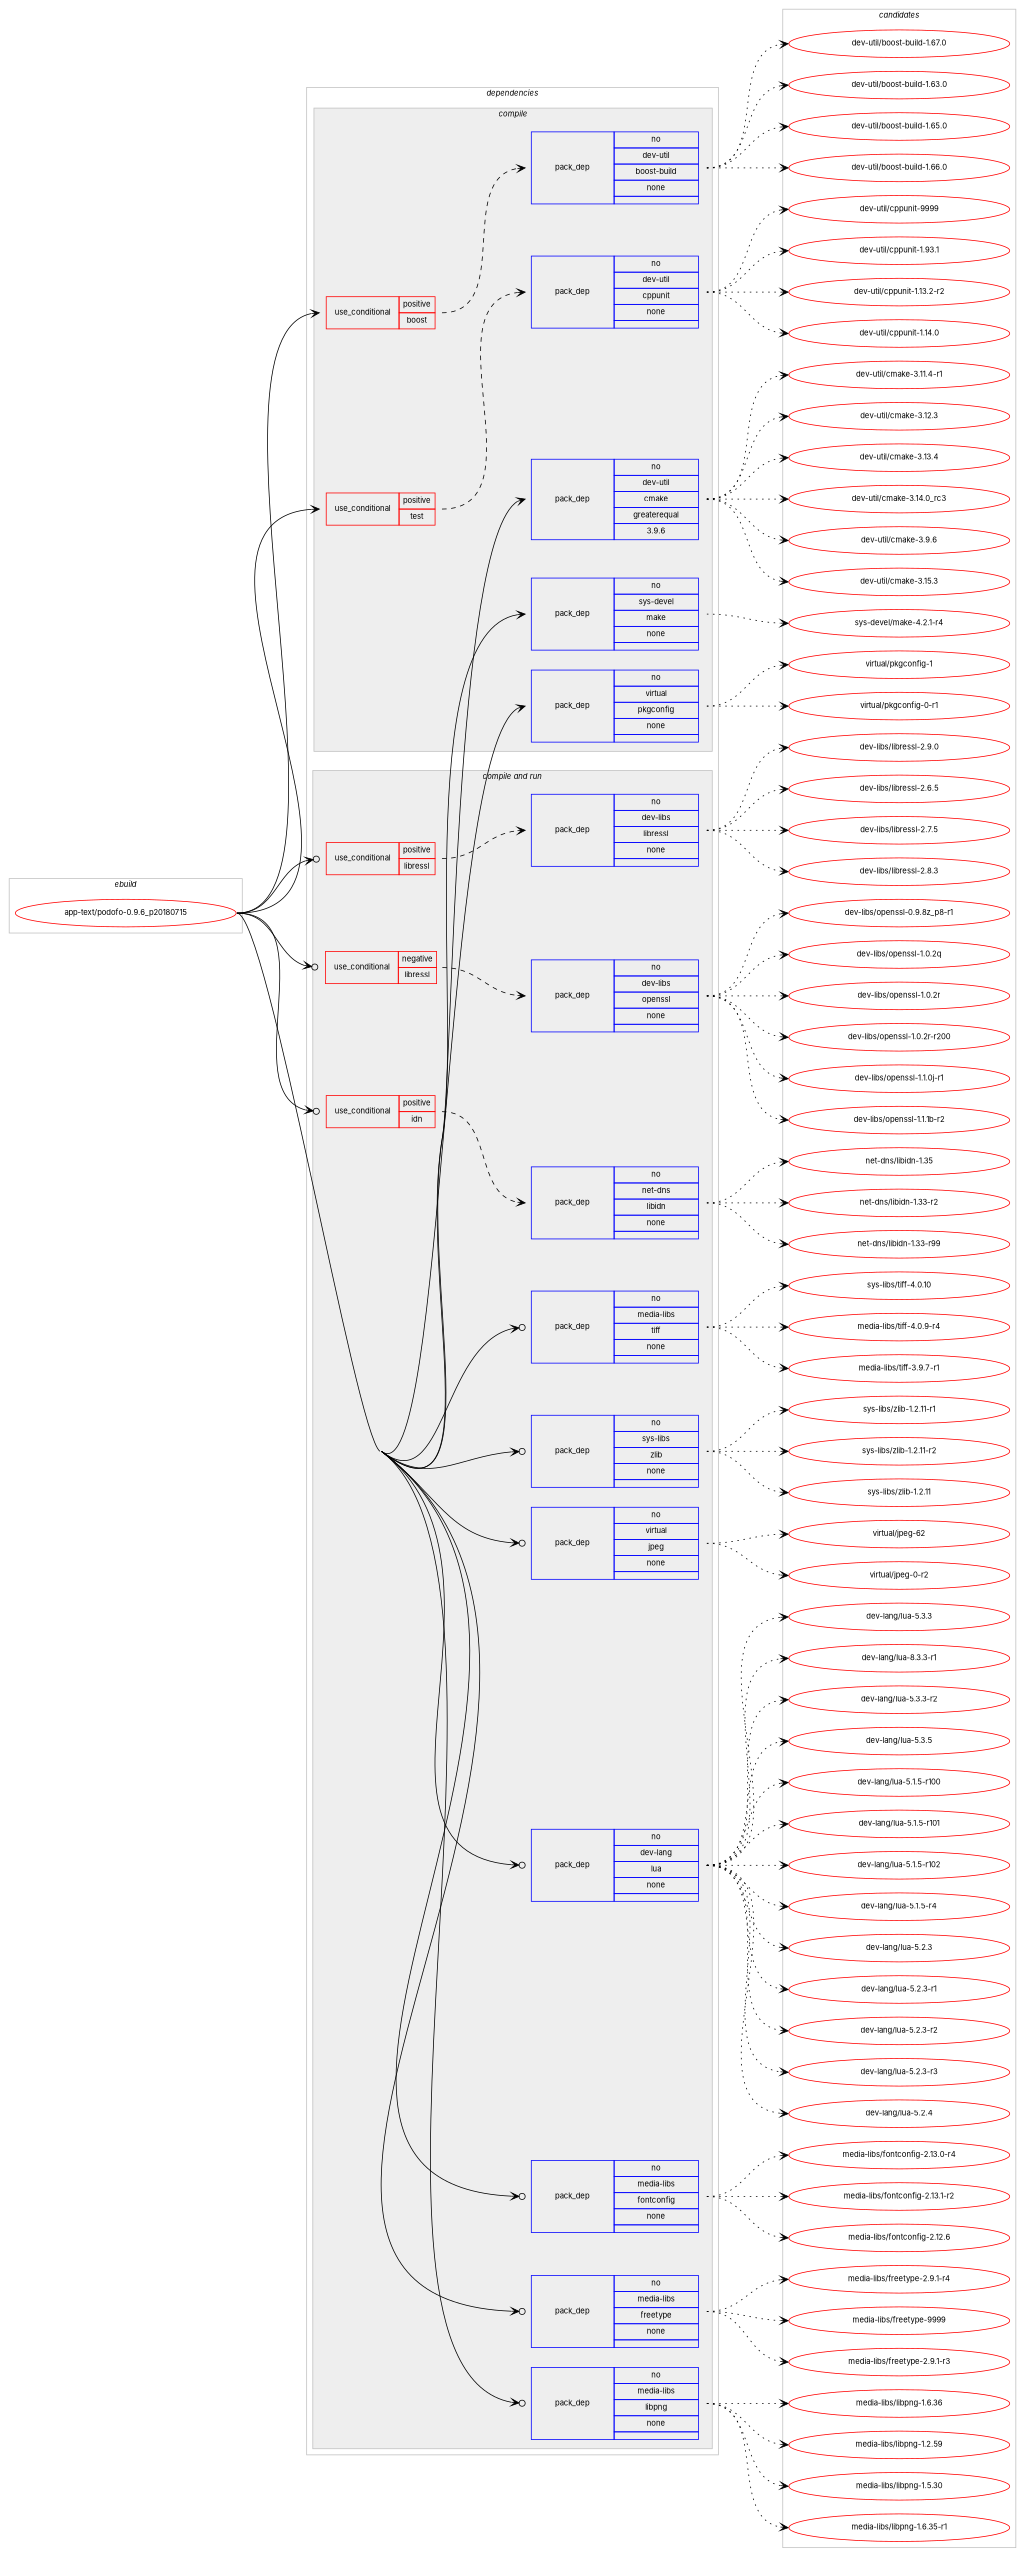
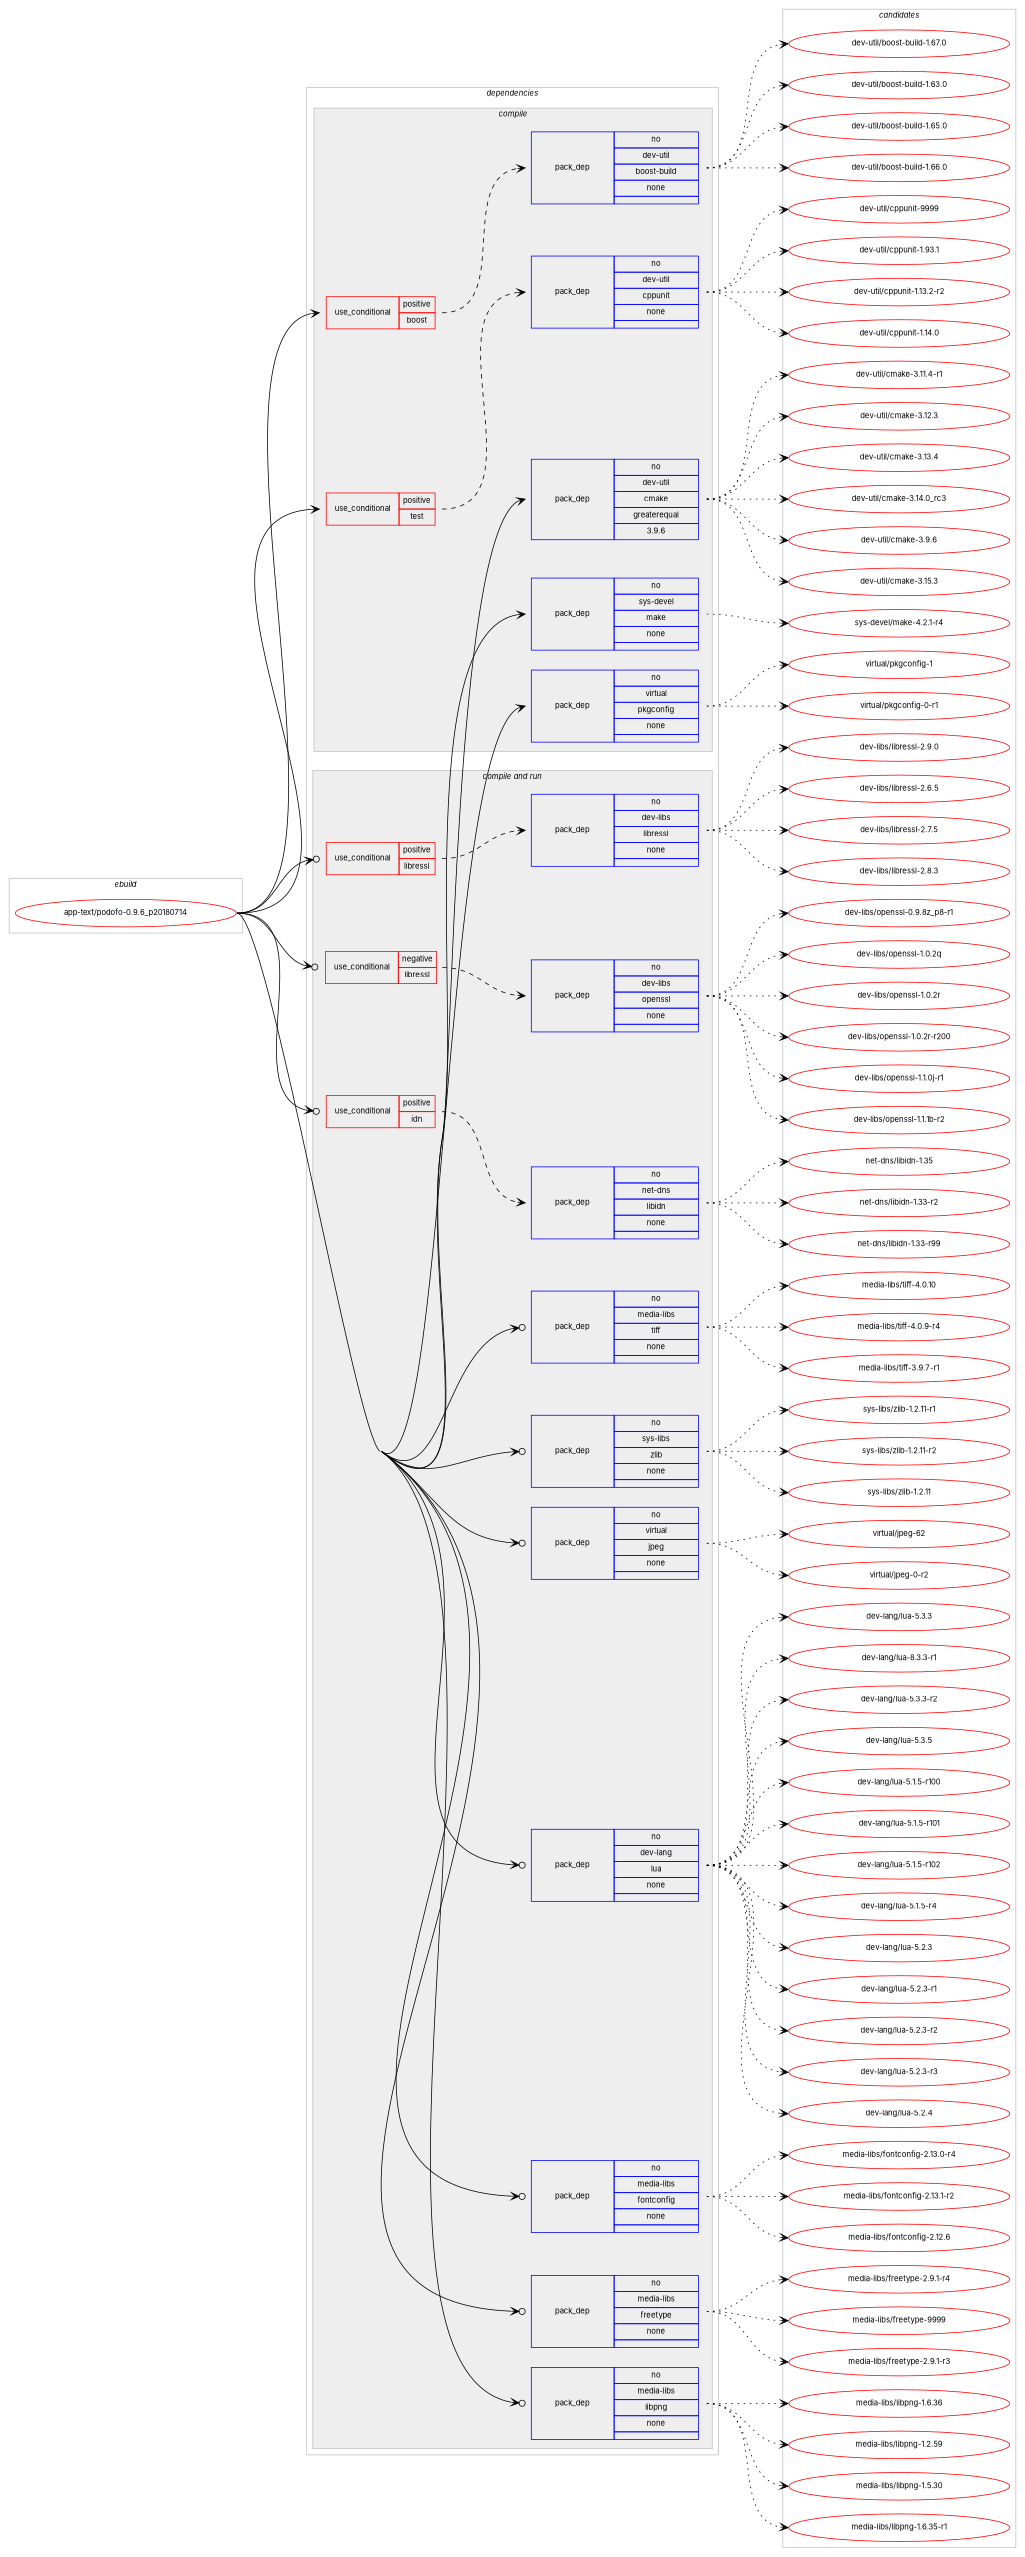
node "app-text/podofo-0.9.6_p20180715": label "app-text/podofo-0.9.6_p20180715" -> "app-text/podofo-0.9.6_p20180714"
node "sys-libs/tiff-4.0.10": label "sys-libs/tiff-4.0.10" -> "media-libs/tiff-4.0.10"
